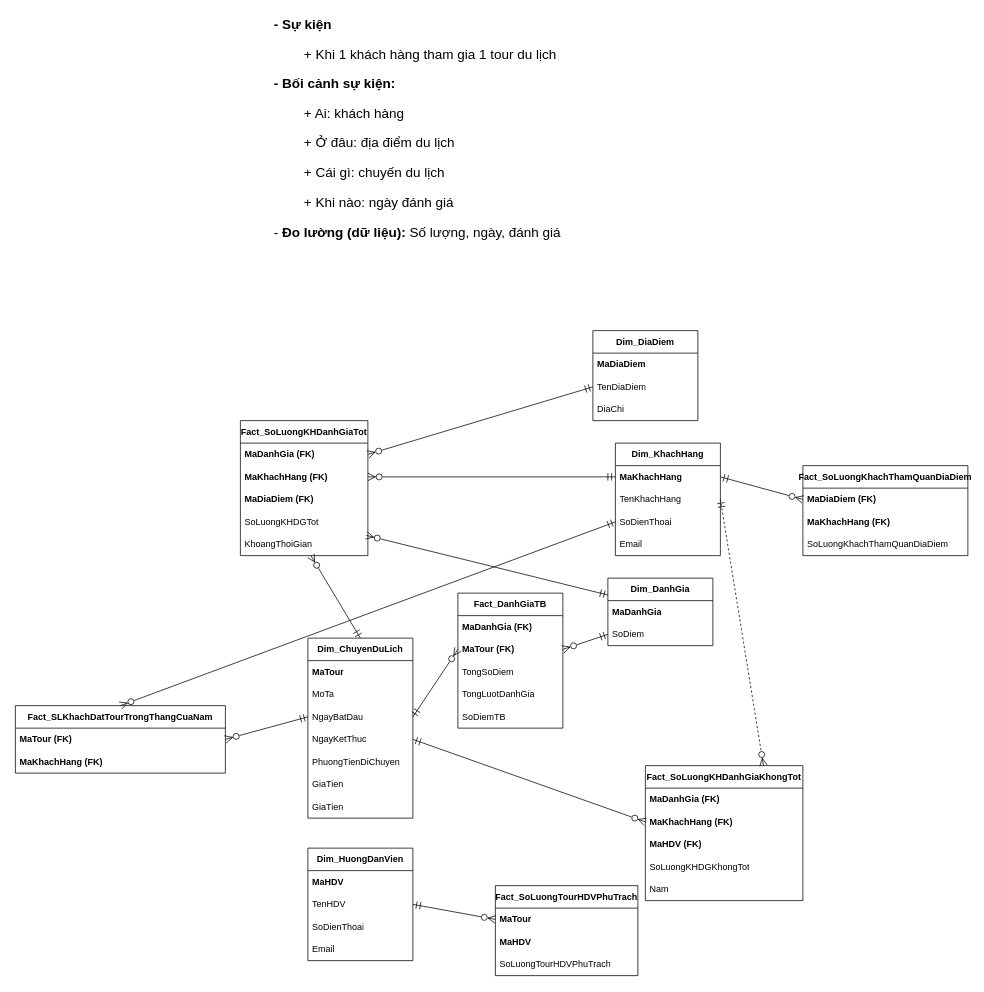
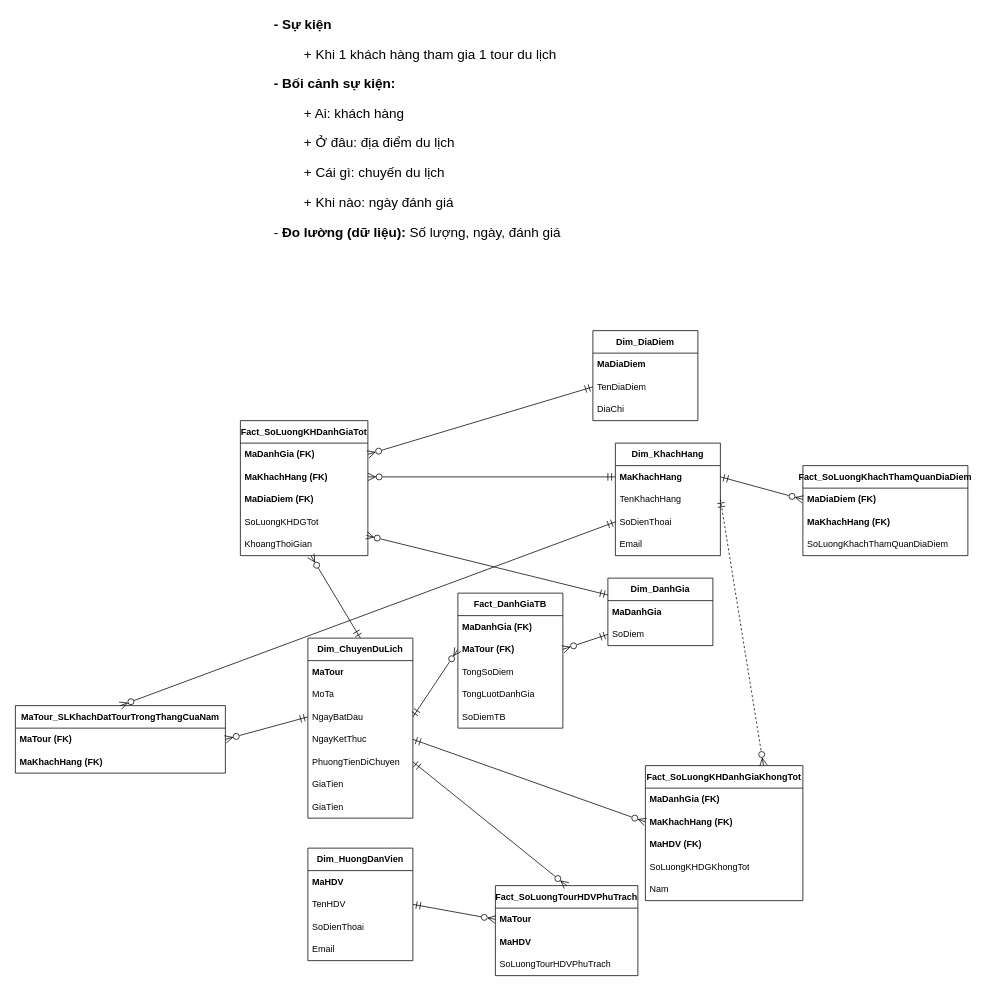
node "Fact_SLKhachDatTourTrongThangCuaNam": label "Fact_SLKhachDatTourTrongThangCuaNam" -> "MaTour_SLKhachDatTourTrongThangCuaNam"
edge "PhuongTienDiChuyen" -- "Fact_SoLuongTourHDVPhuTrach": added
